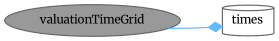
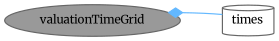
edge "valuationTimeGrid" -> "times": reversed
